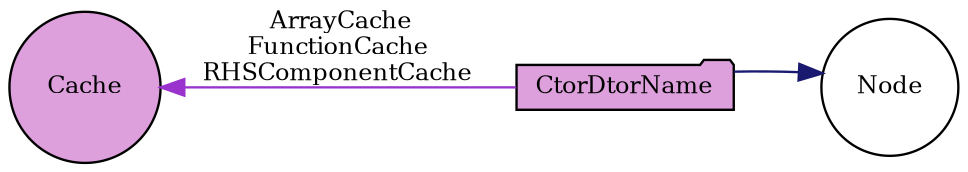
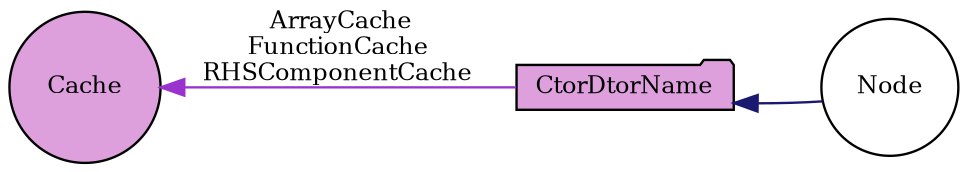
edge "CtorDtorName" -> "Node": reversed
